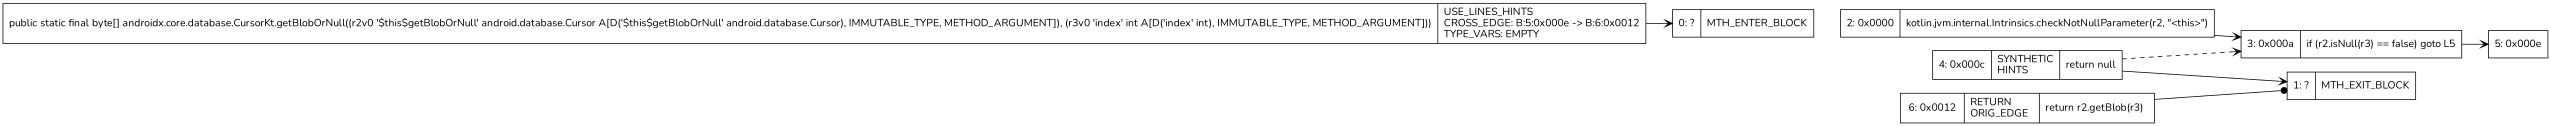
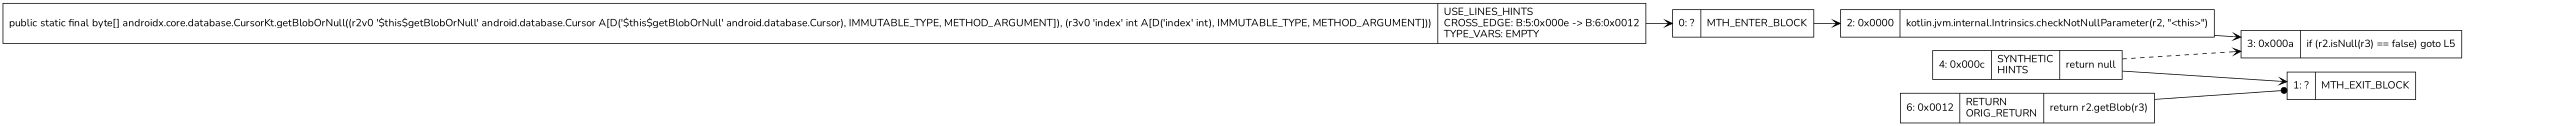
edge "0: ?" -> "2: 0x0000": added
node "5: 0x000e": removed
node "6: 0x0012": text "ORIG_EDGE" -> "ORIG_RETURN"
